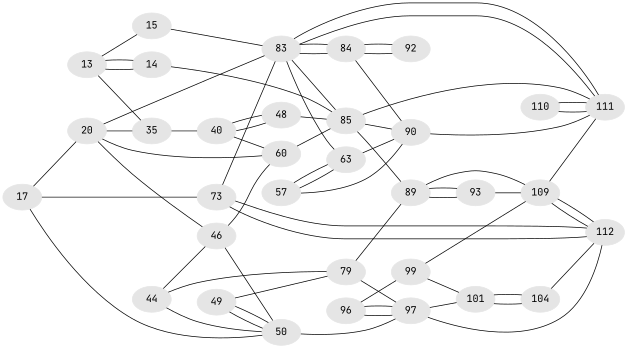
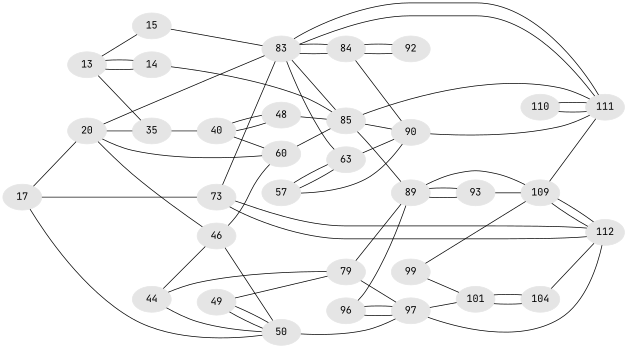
edge "99" -- "96": now "89" -- "96"
